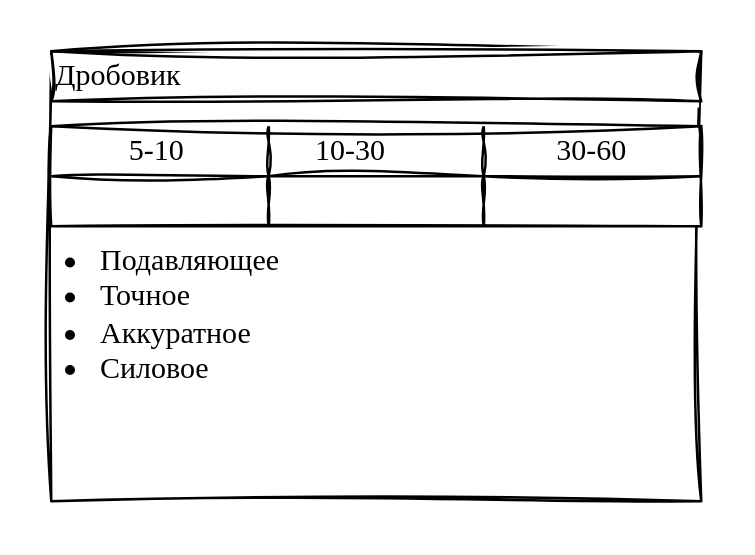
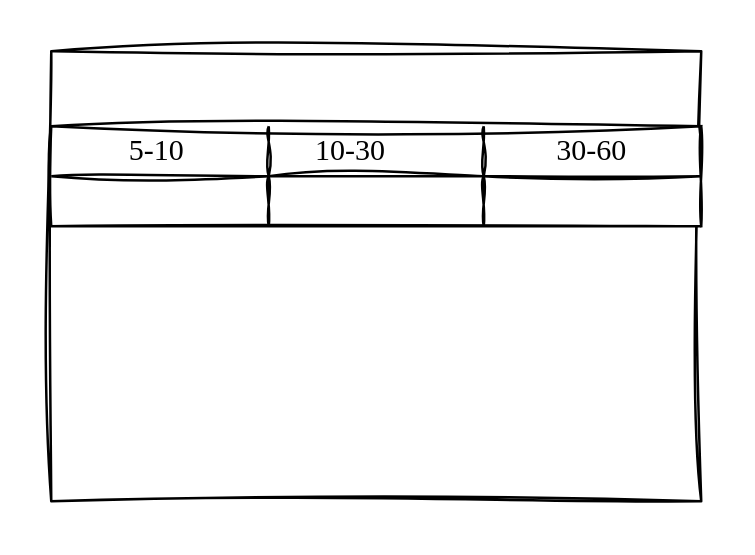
node "Дробовик": removed
node "Подавляющее Точное Аккуратное Силовое": removed
